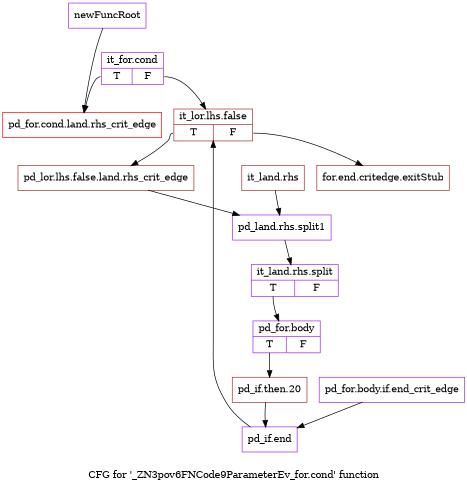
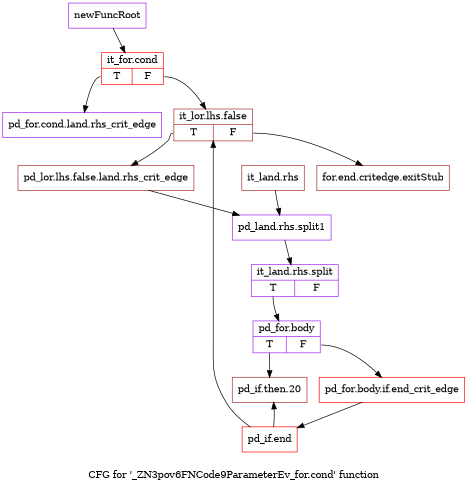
edge "newFuncRoot" -> "pd_for.cond.land.rhs_crit_edge": now "newFuncRoot" -> "it_for.cond"
node "it_for.cond": color purple -> red
node "pd_for.cond.land.rhs_crit_edge": color red -> purple
edge "pd_for.body" -> "pd_for.body.if.end_crit_edge": added
node "pd_for.body.if.end_crit_edge": color purple -> red
edge "pd_if.then.20" -> "pd_if.end": reversed
node "pd_if.end": color purple -> red
